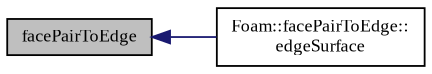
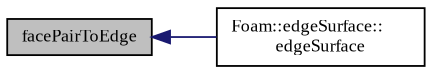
node "Foam::facePairToEdge:: edgeSurface": label "Foam::facePairToEdge:: edgeSurface" -> "Foam::edgeSurface:: edgeSurface"
